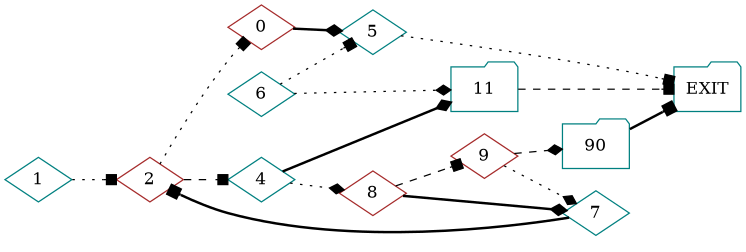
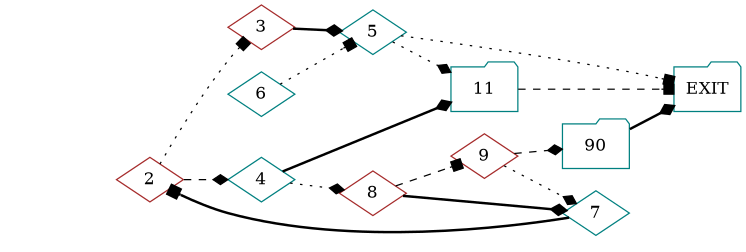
node "0": label "0" -> "3"
edge "6" -> "11": now "5" -> "11"
edge "90" -> "EXIT": arrowhead box -> diamond
node "1": removed
edge "2" -> "4": arrowhead box -> diamond
